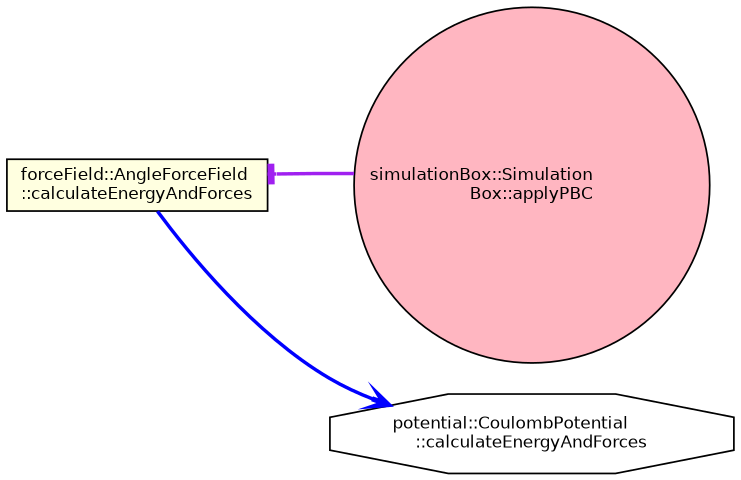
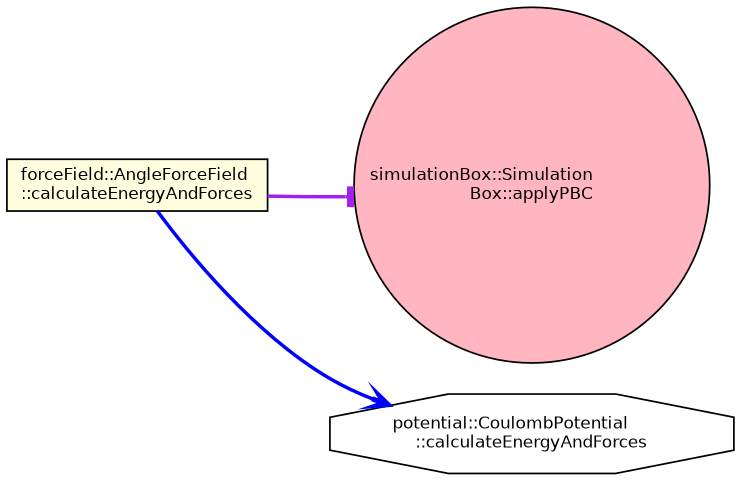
edge "simulationBox::Simulation Box::applyPBC" -> "forceField::AngleForceField ::calculateEnergyAndForces": reversed
